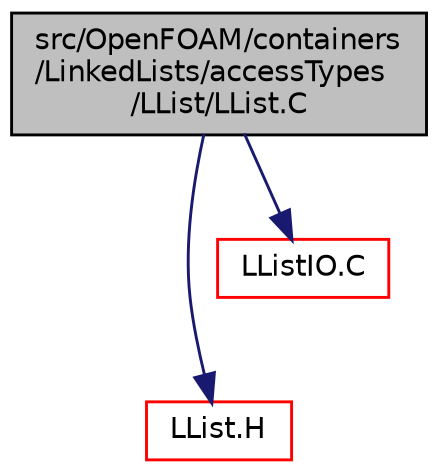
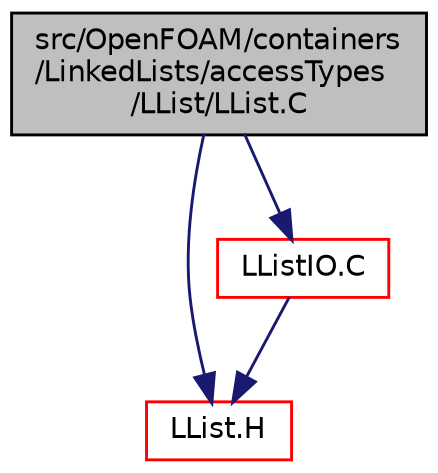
edge "LListIO.C" -> "LList.H": added
